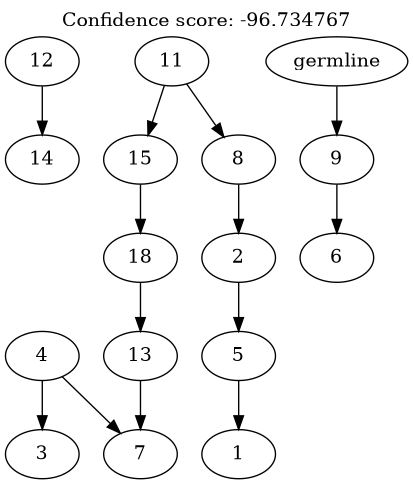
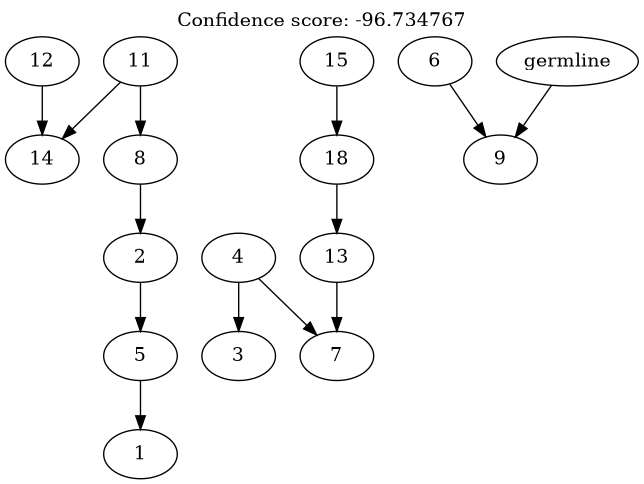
edge "11" -> "15": now "11" -> "14"
edge "9" -> "6": reversed
